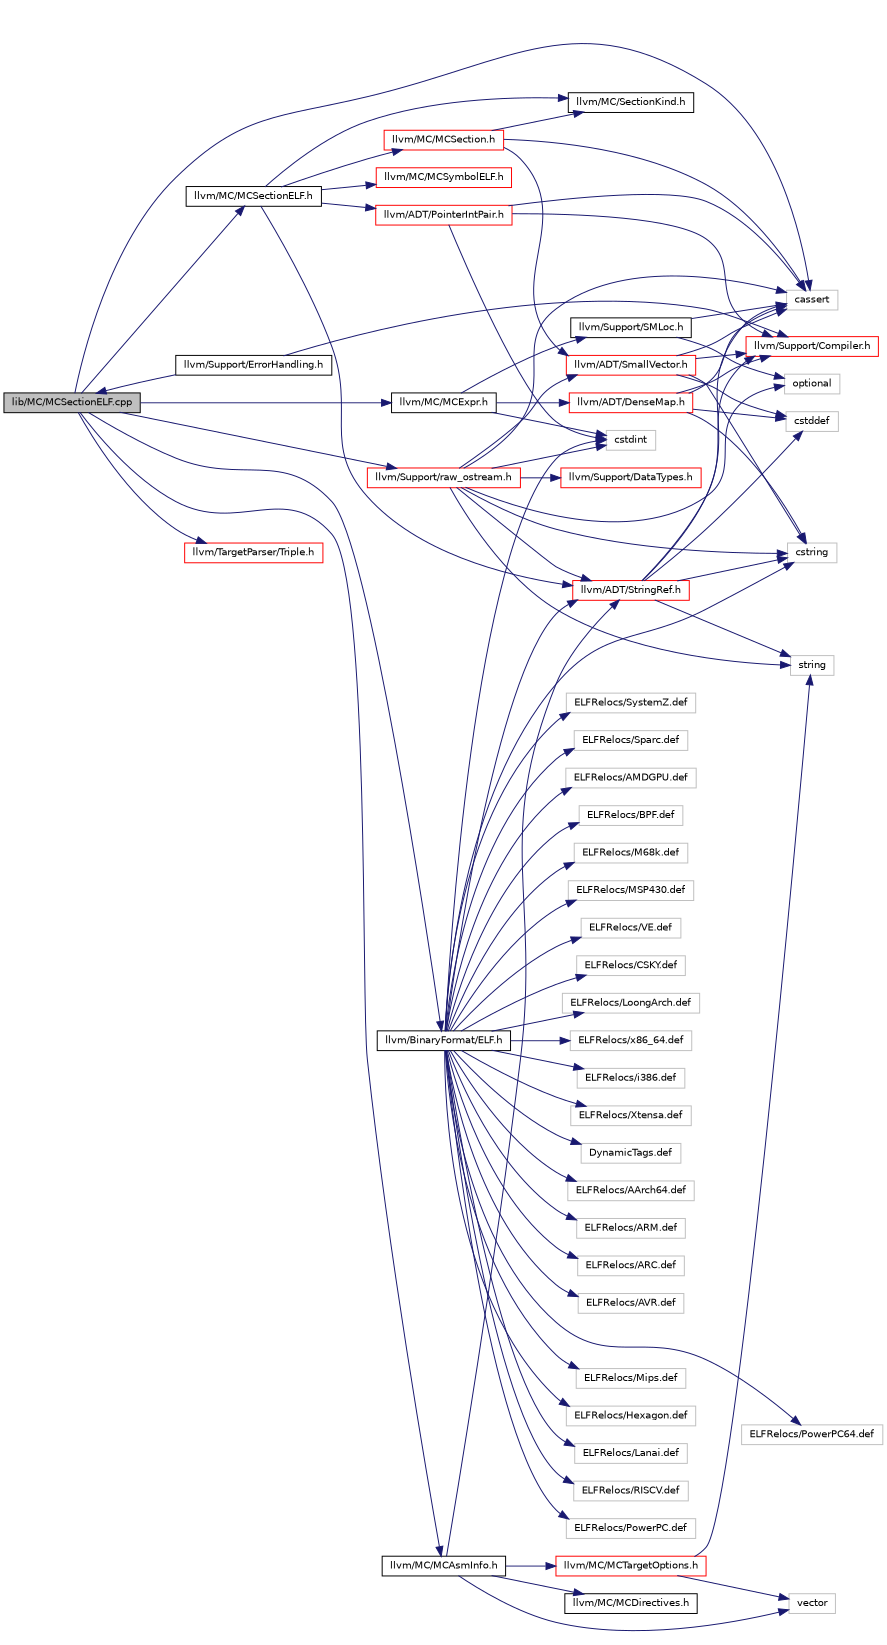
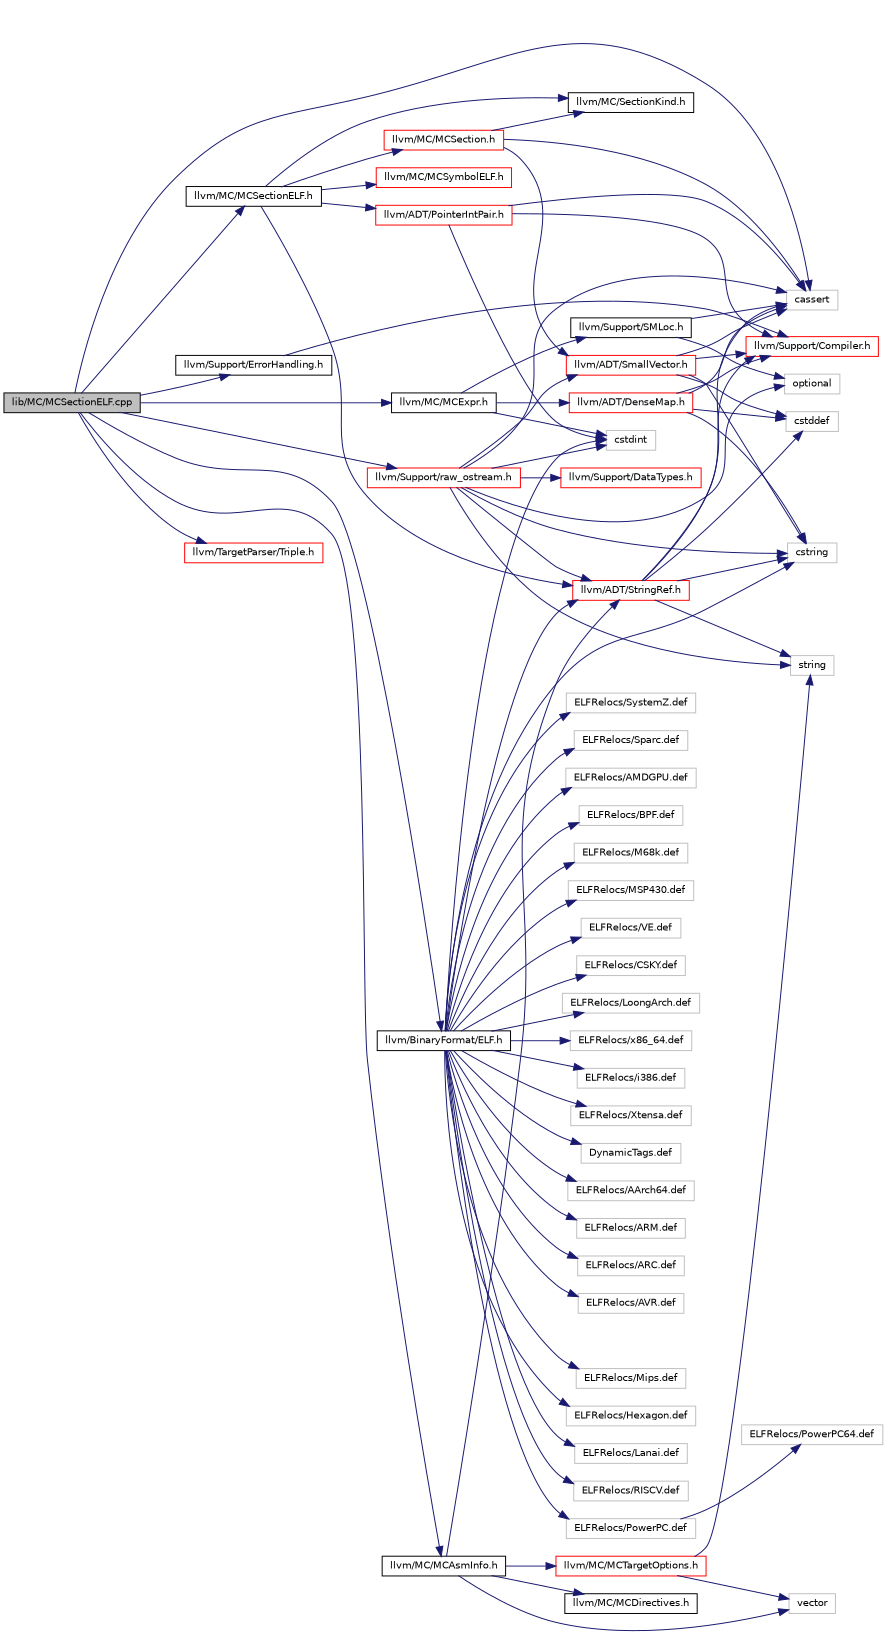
edge "llvm/Support/ErrorHandling.h" -> "lib/MC/MCSectionELF.cpp": reversed
edge "llvm/BinaryFormat/ELF.h" -> "ELFRelocs/PowerPC64.def": now "ELFRelocs/PowerPC.def" -> "ELFRelocs/PowerPC64.def"
